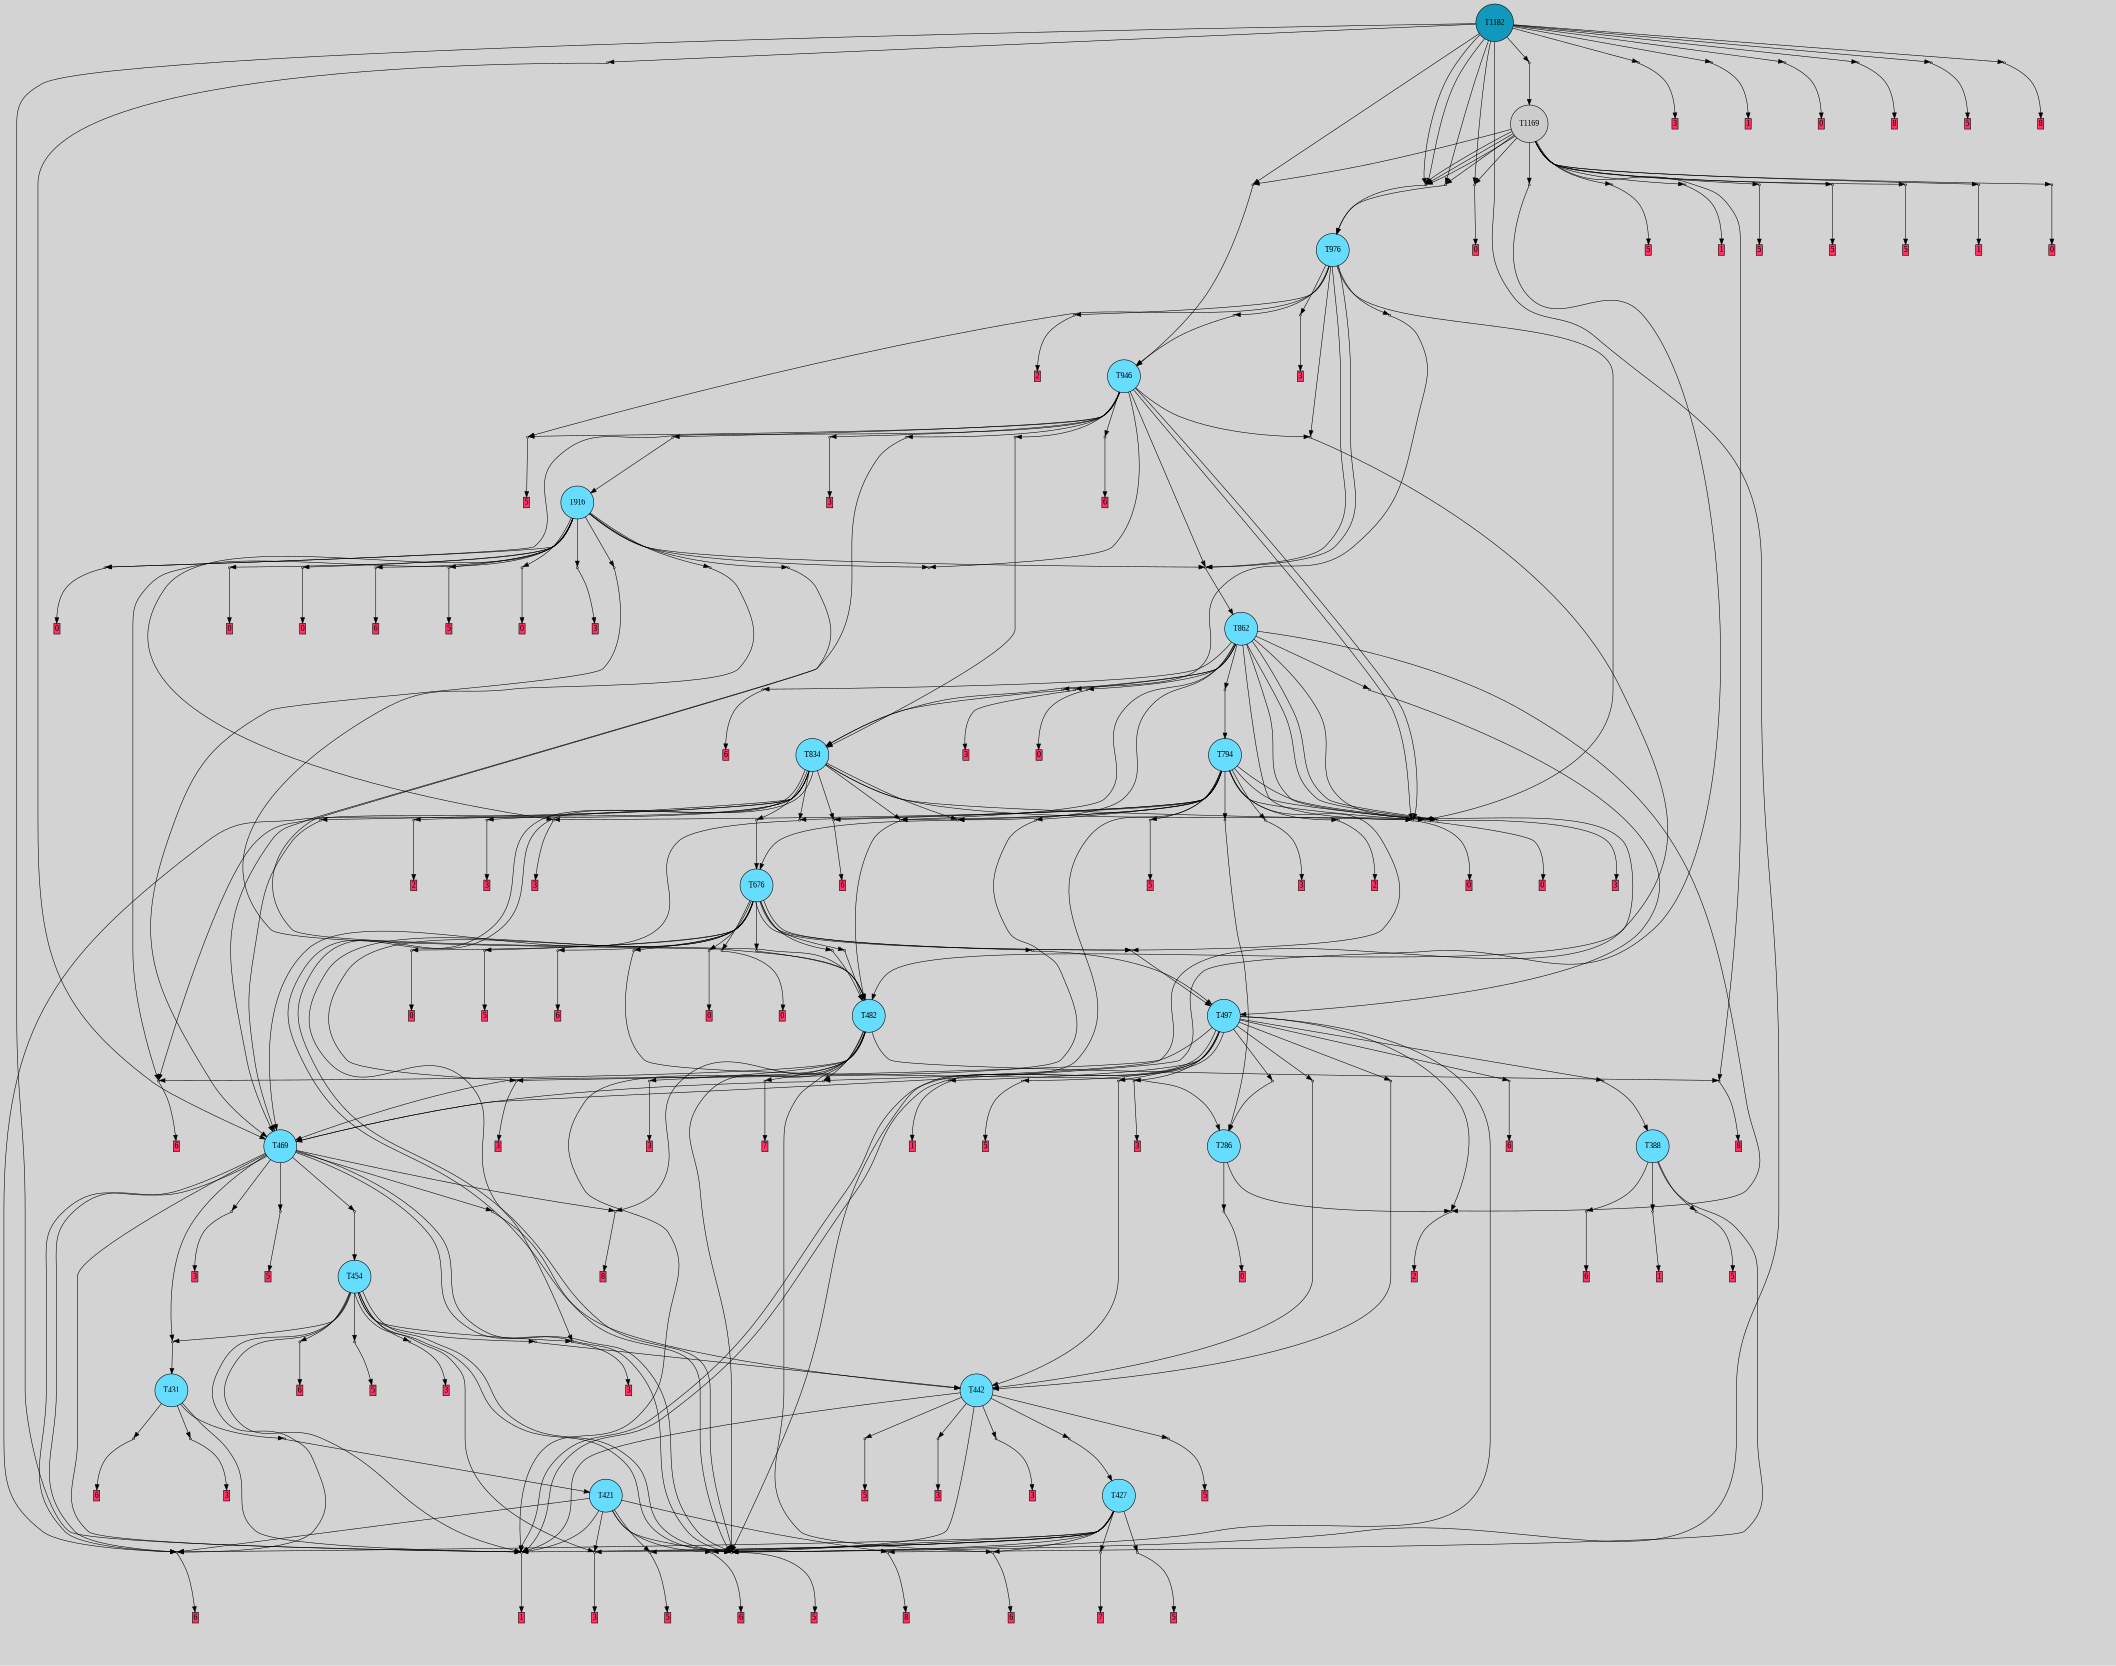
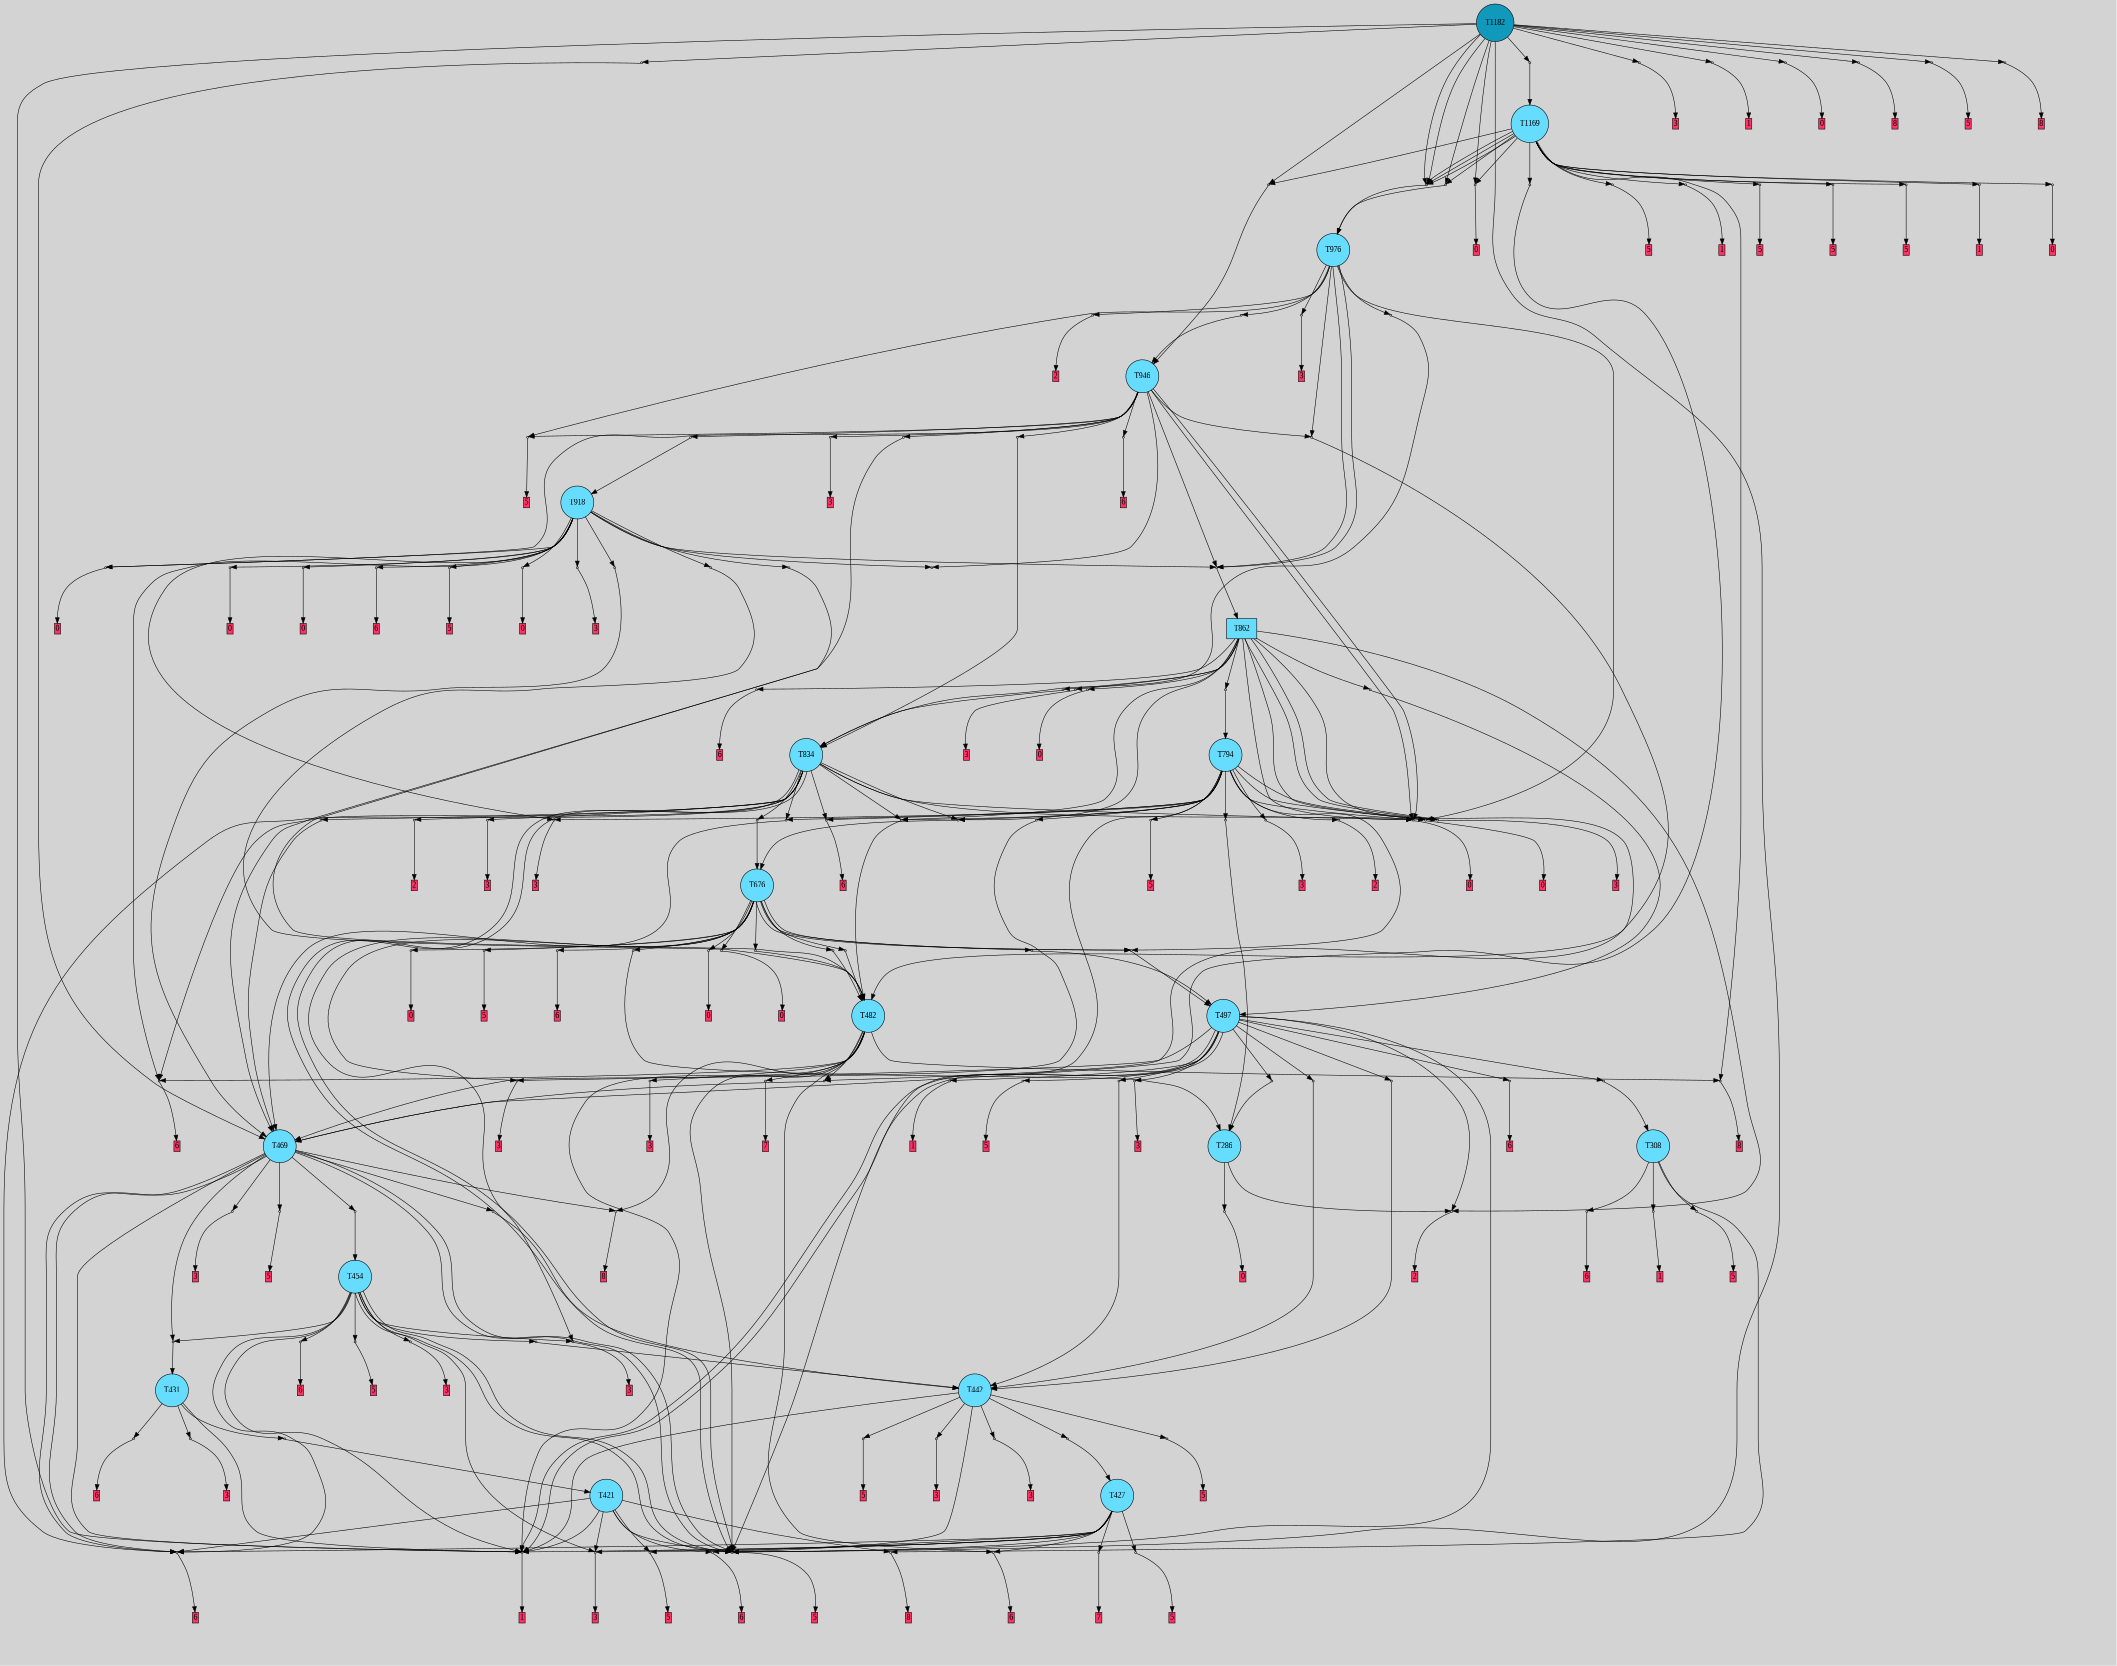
node "T1169": fillcolor #cccccc -> #66ddff
node "T916": label "T916" -> "T918"
node "T862": shape circle -> box
node "T388": label "T388" -> "T308"
